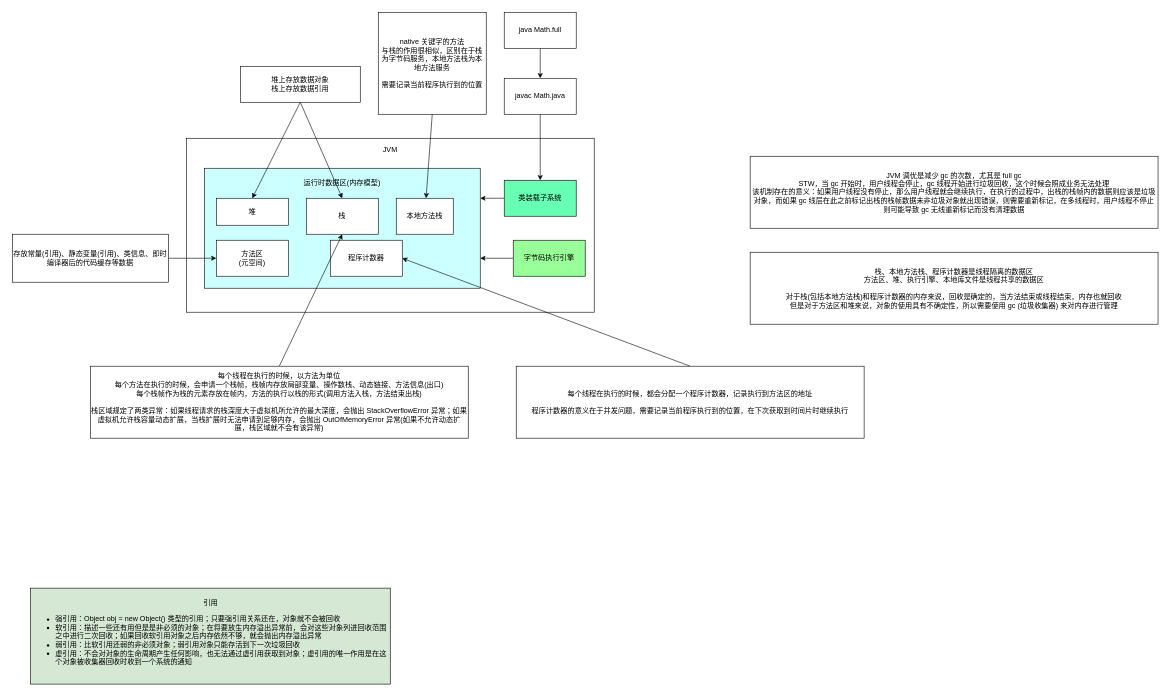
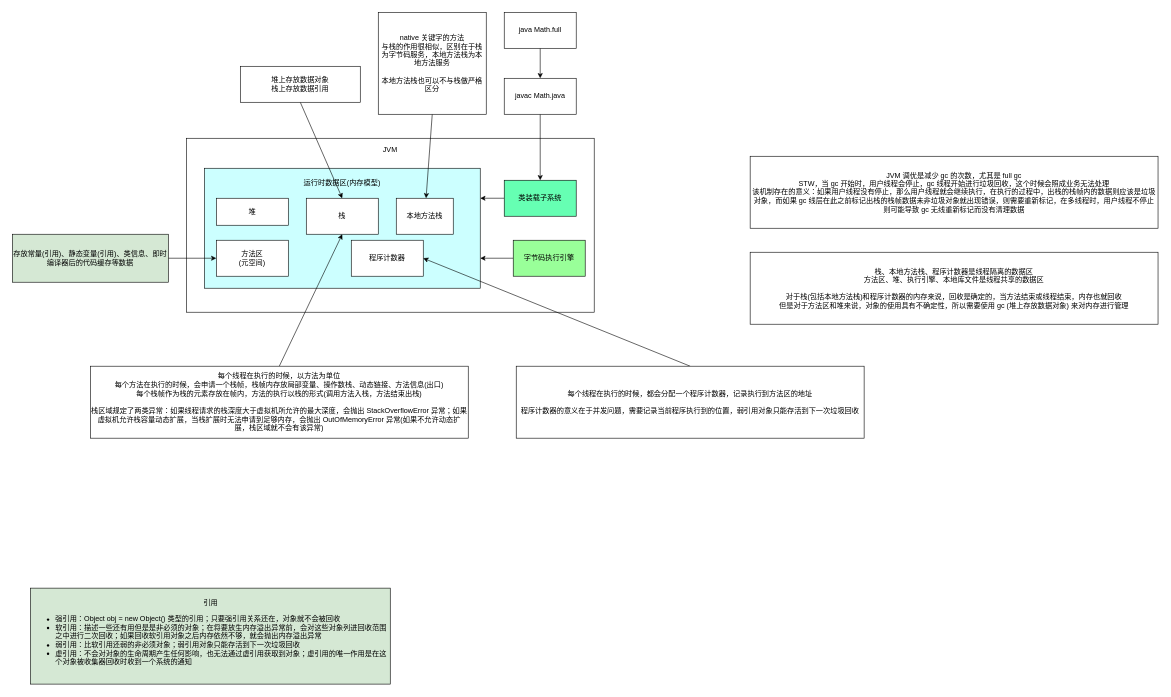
node "native 关键字的方法 与栈的作用很相似，区别在于栈为字节码服务，本地方法栈为本地方法服务 需要记录当前程序执行到的位置": label "native 关键字的方法 与栈的作用很相似，区别在于栈为字节码服务，本地方法栈为本地方法服务 需要记录当前程序执行到的位置" -> "native 关键字的方法 与栈的作用很相似，区别在于栈为字节码服务，本地方法栈为本地方法服务 本地方法栈也可以不与栈做严格区分"
edge "堆上存放数据对象 栈上存放数据引用" -> "堆": removed
node "存放常量(引用)、静态变量(引用)、类信息、即时编译器后的代码缓存等数据": fillcolor #ffffff -> #d5e8d4
node "程序计数器": moved (366, 258) -> (387, 258)
node "栈、本地方法栈、程序计数器是线程隔离的数据区 方法区、堆、执行引擎、本地库文件是线程共享的数据区 对于栈(包括本地方法栈)和程序计数器的内存来说，回收是确定的，当方法结束或线程结束，内存也就回收 但是对于方法区和堆来说，对象的使用具有不确定性，所以需要使用 gc (垃圾收集器) 来对内存进行管理": label "栈、本地方法栈、程序计数器是线程隔离的数据区 方法区、堆、执行引擎、本地库文件是线程共享的数据区 对于栈(包括本地方法栈)和程序计数器的内存来说，回收是确定的，当方法结束或线程结束，内存也就回收 但是对于方法区和堆来说，对象的使用具有不确定性，所以需要使用 gc (垃圾收集器) 来对内存进行管理" -> "栈、本地方法栈、程序计数器是线程隔离的数据区 方法区、堆、执行引擎、本地库文件是线程共享的数据区 对于栈(包括本地方法栈)和程序计数器的内存来说，回收是确定的，当方法结束或线程结束，内存也就回收 但是对于方法区和堆来说，对象的使用具有不确定性，所以需要使用 gc (堆上存放数据对象) 来对内存进行管理"
node "每个线程在执行的时候，都会分配一个程序计数器，记录执行到方法区的地址 程序计数器的意义在于并发问题，需要记录当前程序执行到的位置，在下次获取到时间片时继续执行": label "每个线程在执行的时候，都会分配一个程序计数器，记录执行到方法区的地址 程序计数器的意义在于并发问题，需要记录当前程序执行到的位置，在下次获取到时间片时继续执行" -> "每个线程在执行的时候，都会分配一个程序计数器，记录执行到方法区的地址 程序计数器的意义在于并发问题，需要记录当前程序执行到的位置，弱引用对象只能存活到下一次垃圾回收"
